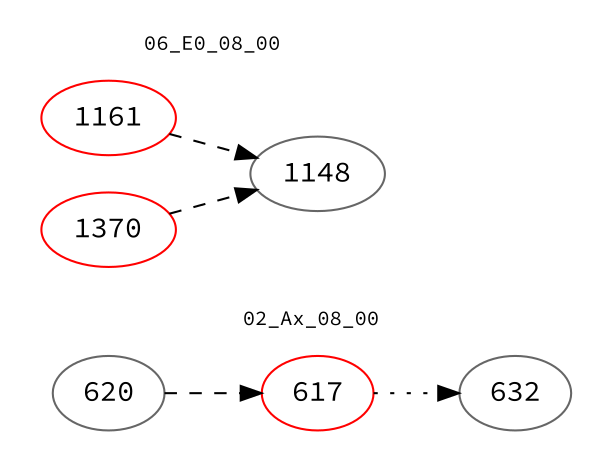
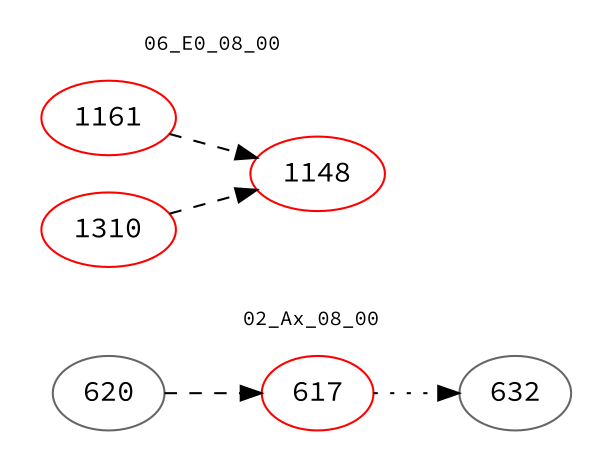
node "1148": color gray40 -> red
node "1370": label "1370" -> "1310"
